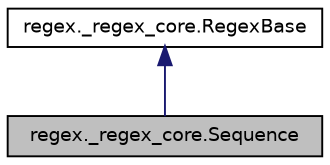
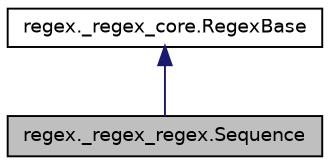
node "regex._regex_core.Sequence": label "regex._regex_core.Sequence" -> "regex._regex_regex.Sequence"
